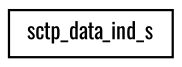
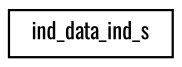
node "sctp_data_ind_s": label "sctp_data_ind_s" -> "ind_data_ind_s"
